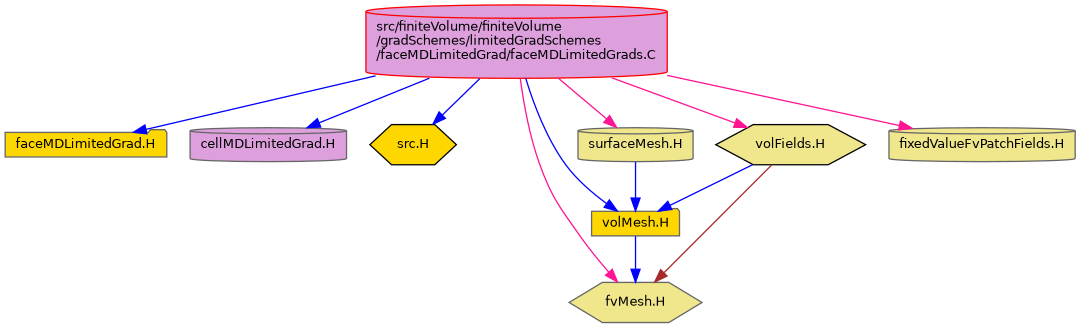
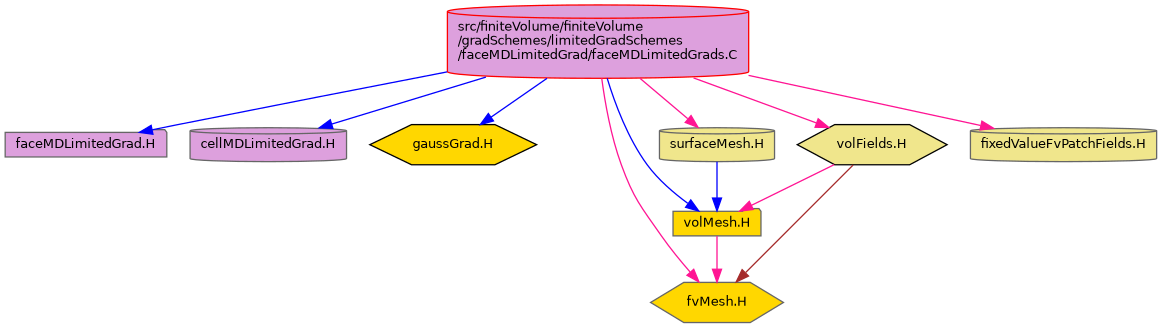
node "faceMDLimitedGrad.H": fillcolor gold -> plum
node "src.H": label "src.H" -> "gaussGrad.H"
edge "volFields.H" -> "volMesh.H": color blue -> deeppink
edge "volMesh.H" -> "fvMesh.H": color blue -> deeppink
node "fvMesh.H": fillcolor khaki -> gold
